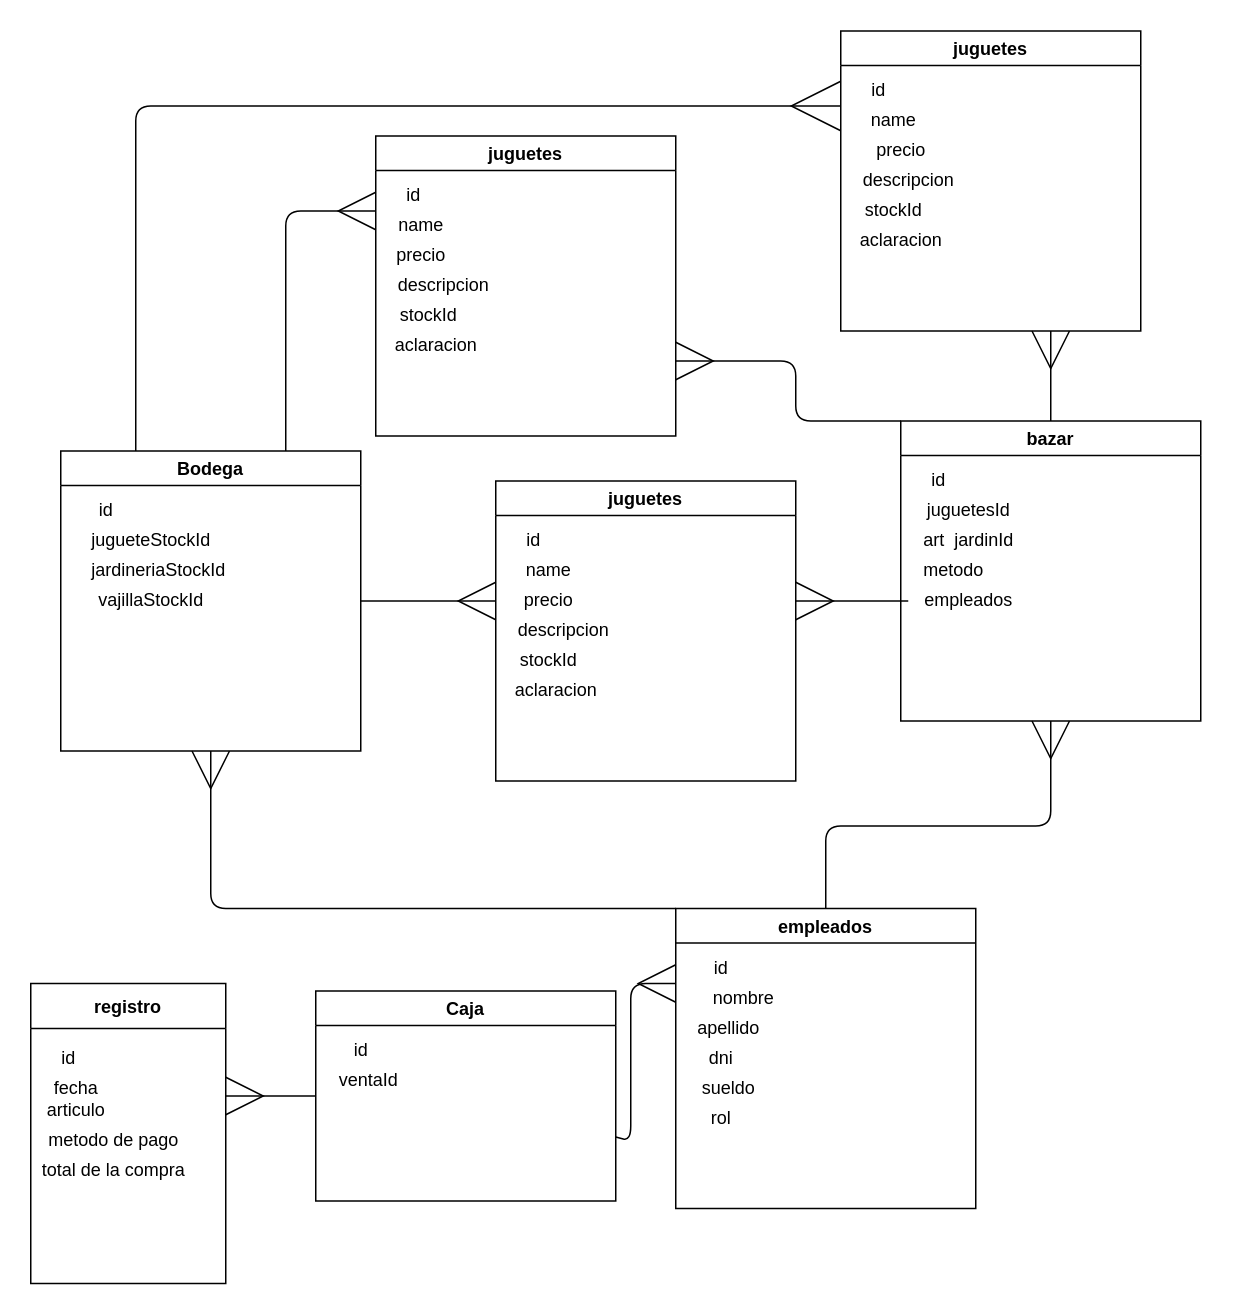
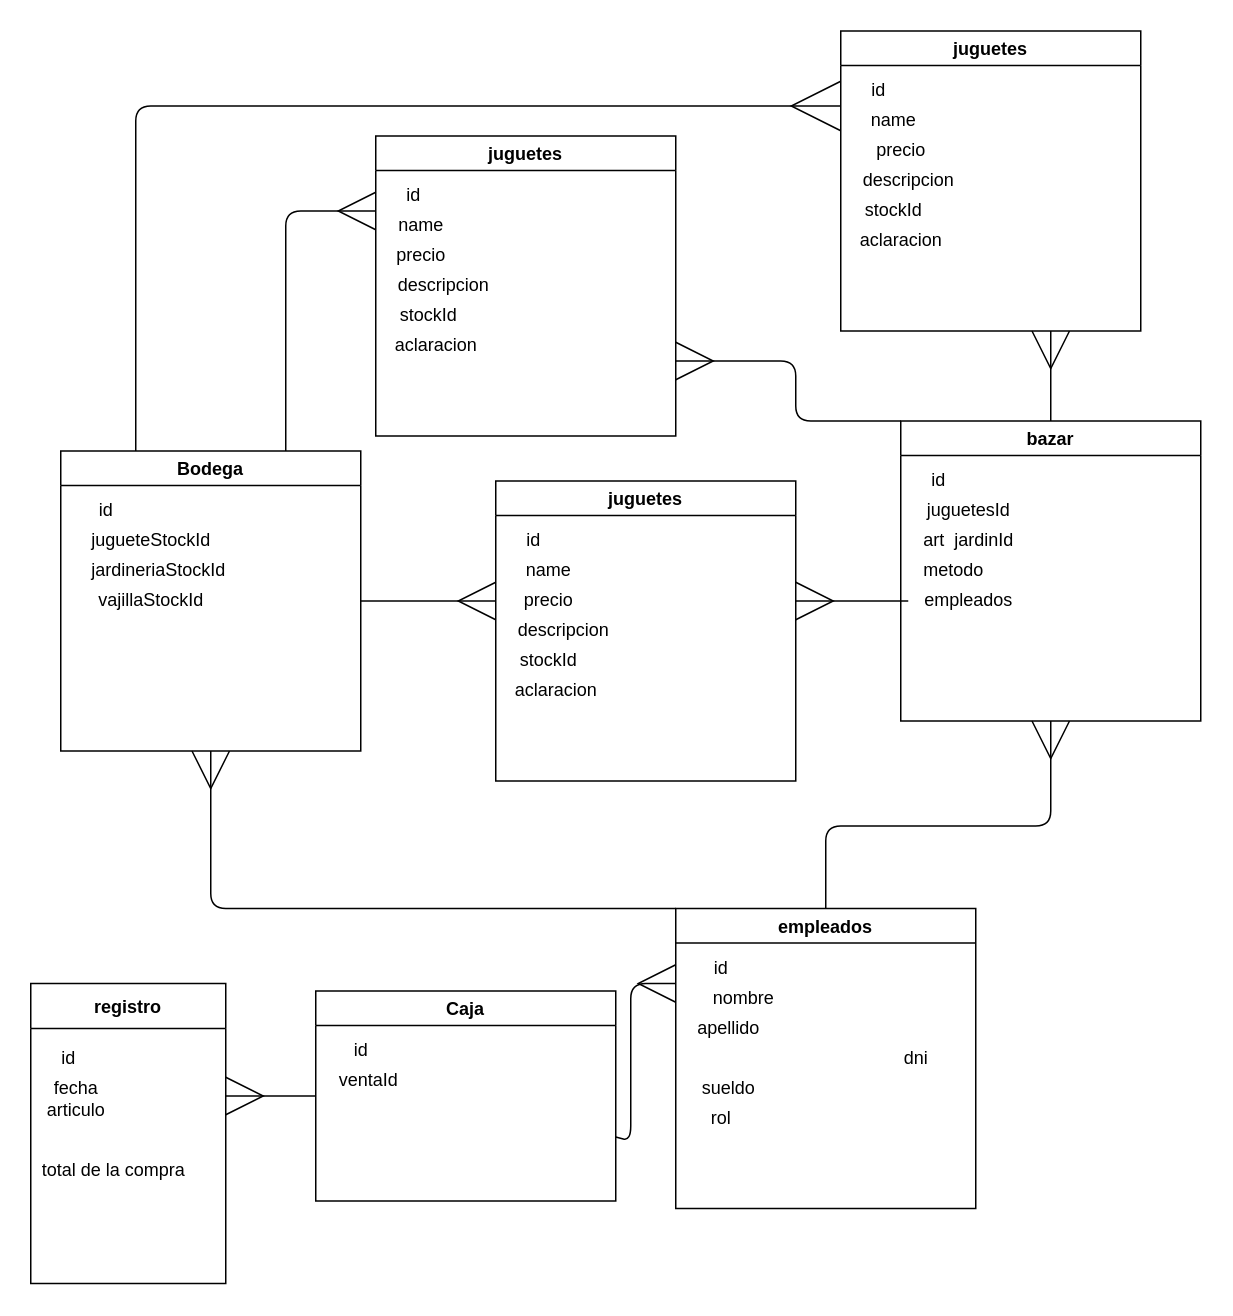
node "dni": moved (721, 1058) -> (916, 1058)
node "metodo de pago": removed
